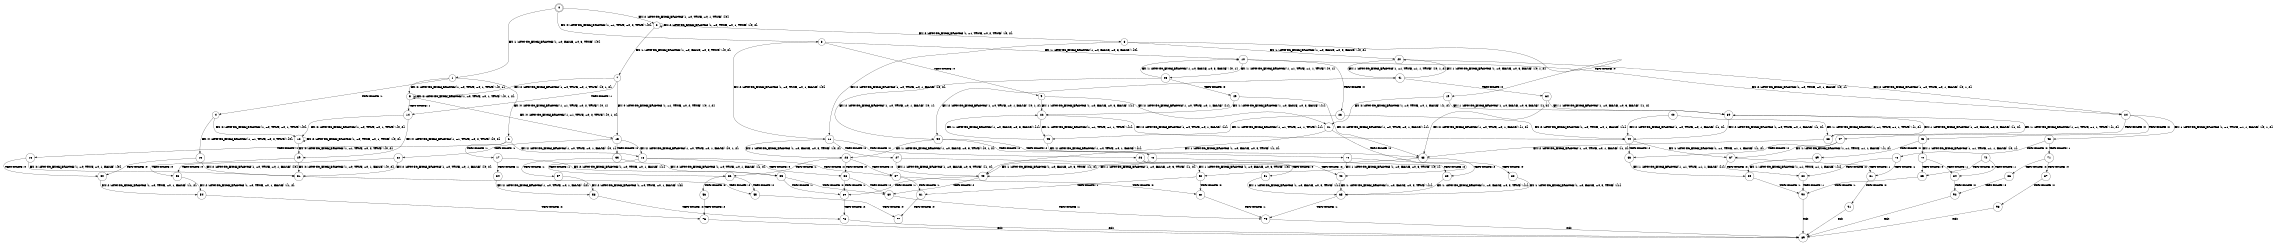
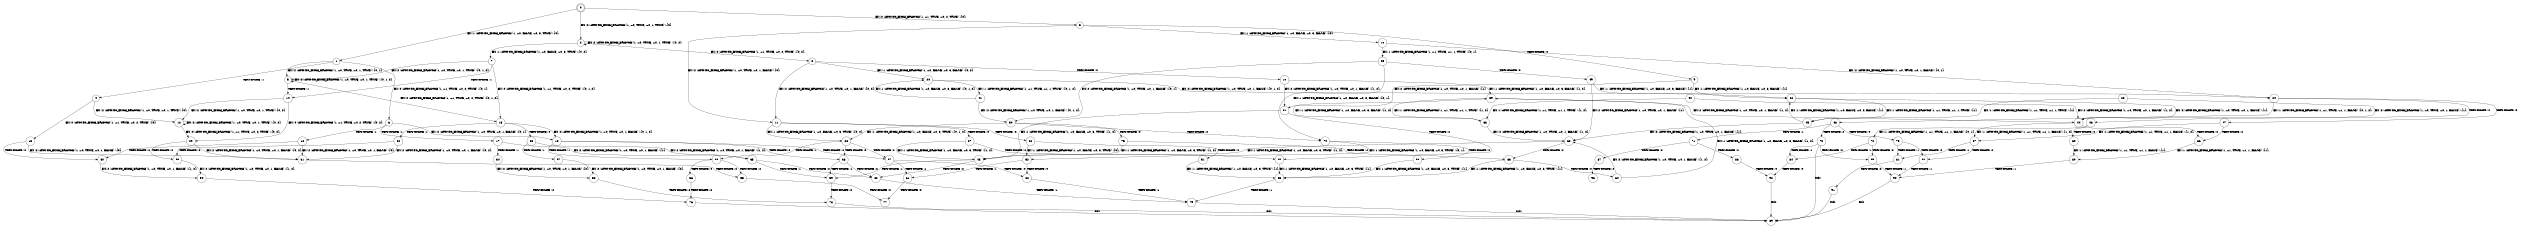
edge "25" -> "10": now "25" -> "74"
edge "10" -> "23": removed, label "TERMINATE !0"
edge "41" -> "64": now "83" -> "64"
edge "48" -> "72": added, label "TERMINATE !2"
edge "98" -> "89": now "72" -> "89"
